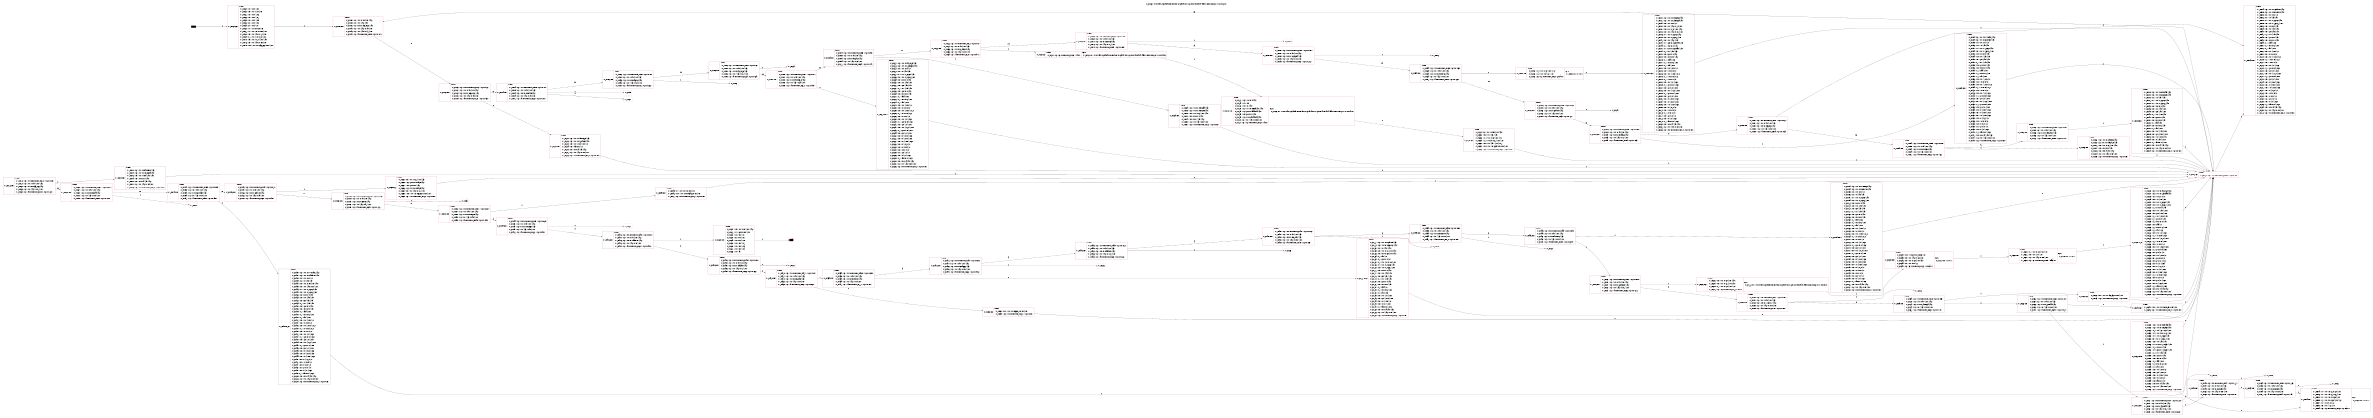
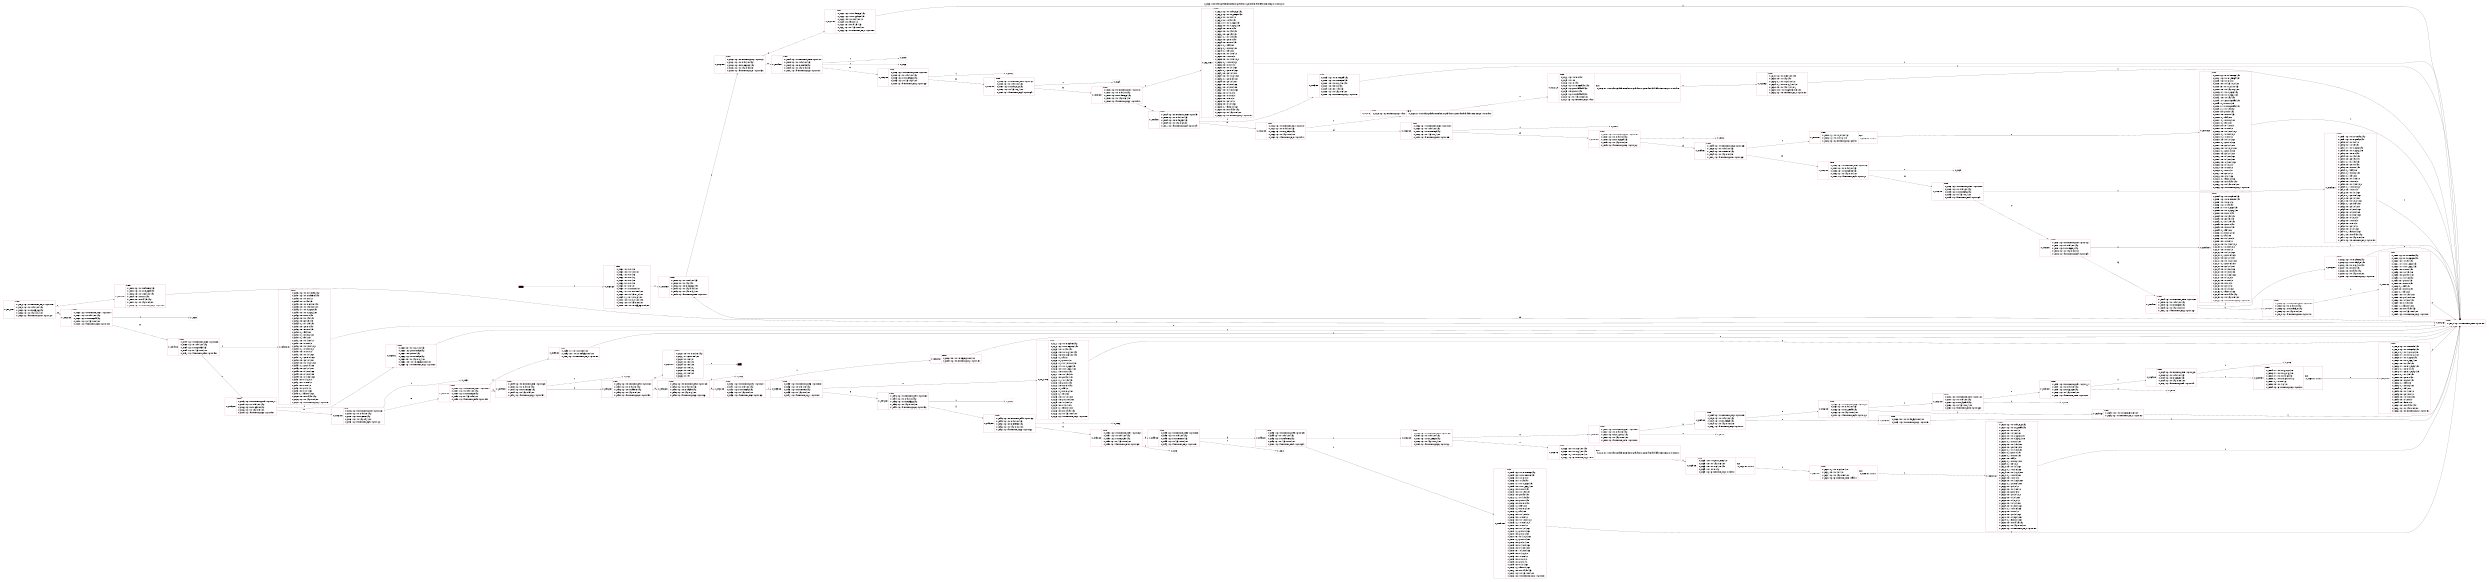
edge "0x402b41 [5]" -> "0x4023be [137]": reversed
edge "0x402343 [108]" -> "0x40231e [37]": reversed
